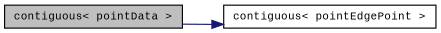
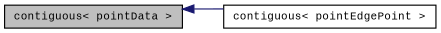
edge "contiguous< pointData >" -> "contiguous< pointEdgePoint >": reversed
